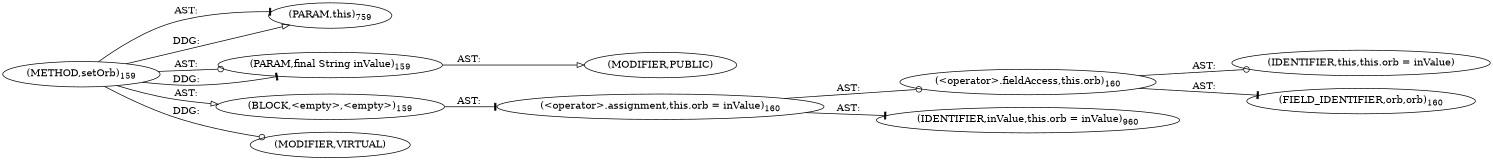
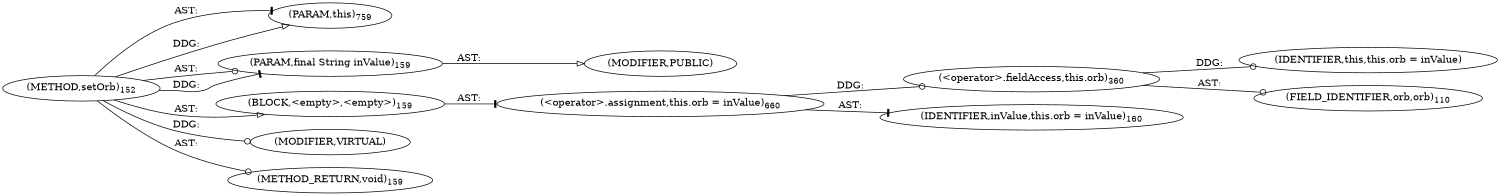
edge "(<operator>.fieldAccess,this.orb)" -> "(IDENTIFIER,this,this.orb = inValue)": label "AST: " -> "DDG: "
node "(METHOD,setOrb)": text "159" -> "152"
node "(<operator>.fieldAccess,this.orb)": text "160" -> "360"
edge "(<operator>.assignment,this.orb = inValue)" -> "(<operator>.fieldAccess,this.orb)": label "AST: " -> "DDG: "
edge "(<operator>.fieldAccess,this.orb)" -> "(FIELD_IDENTIFIER,orb,orb)": arrowhead tee -> odot
node "(FIELD_IDENTIFIER,orb,orb)": text "160" -> "110"
node "(<operator>.assignment,this.orb = inValue)": text "160" -> "660"
node "(IDENTIFIER,inValue,this.orb = inValue)": text "960" -> "160"
node "(METHOD_RETURN,void)": added
